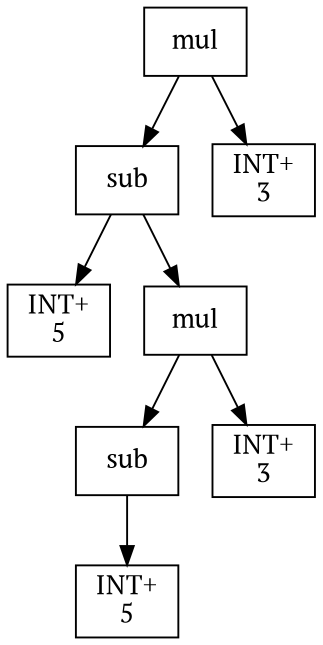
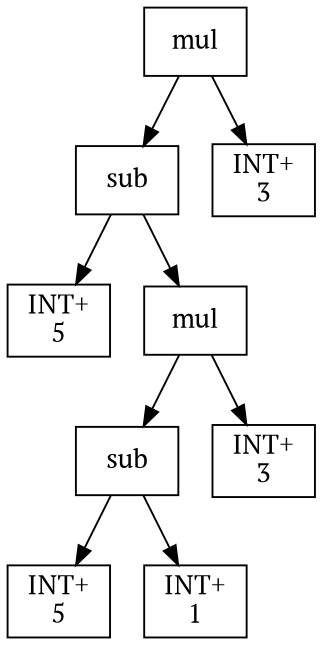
node "INT+ 1": added
